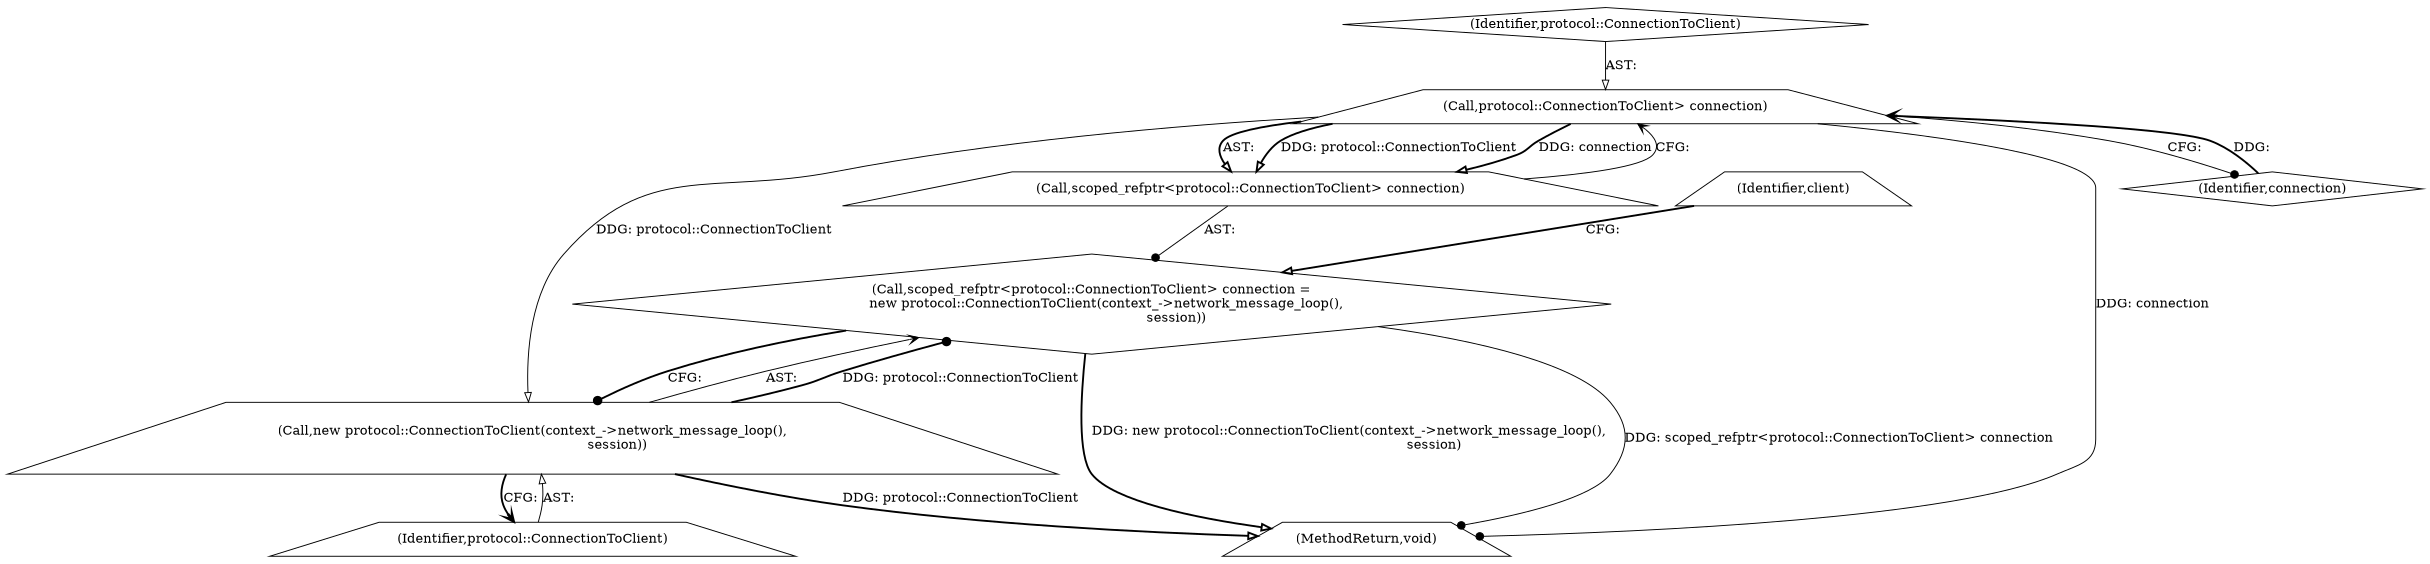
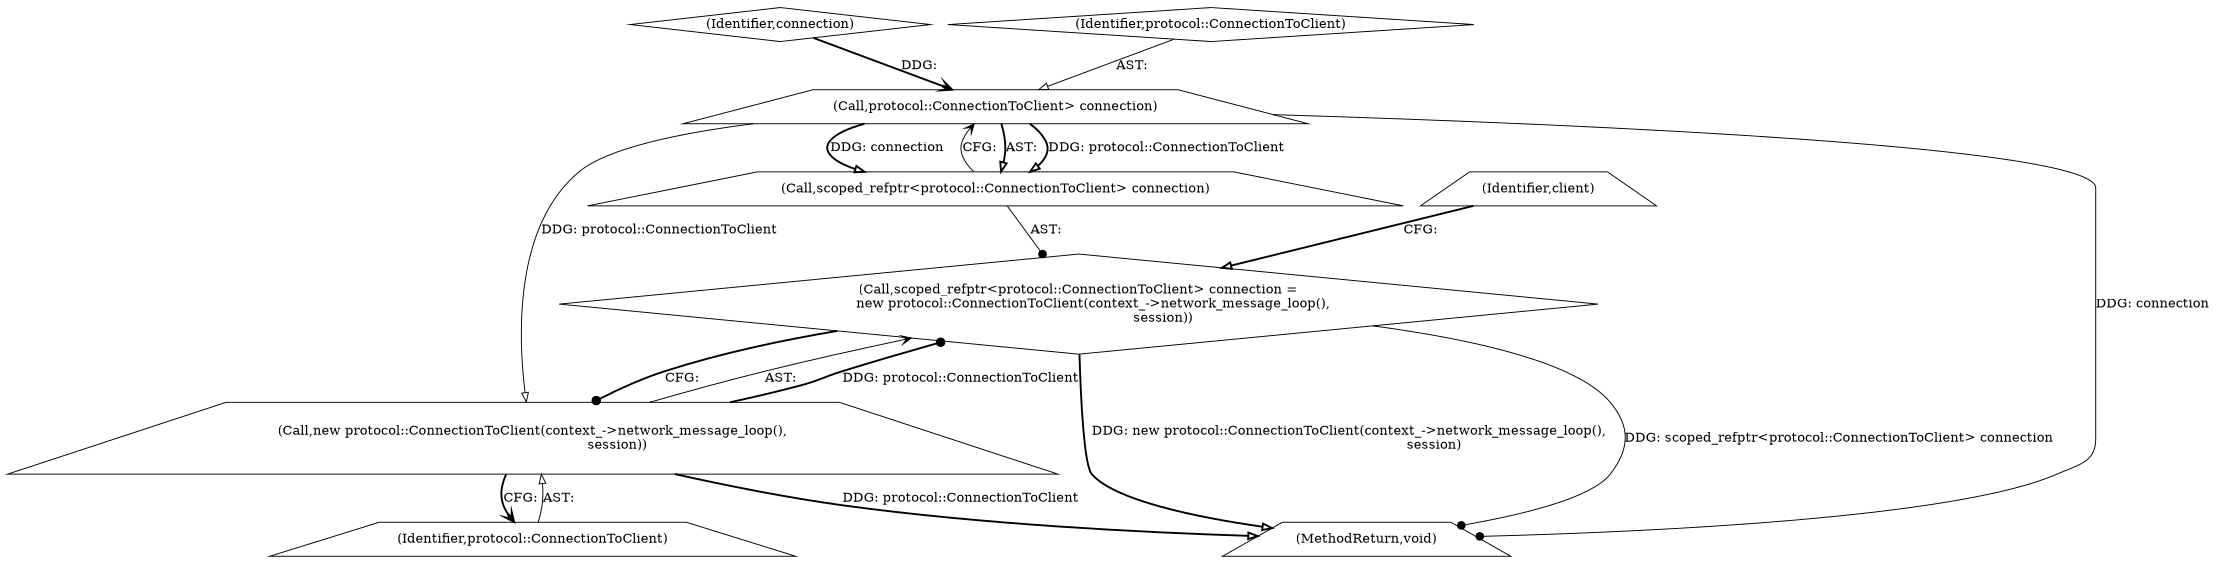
edge "(Call,protocol::ConnectionToClient> connection)" -> "(Identifier,connection)": removed, label "CFG:"
